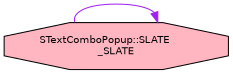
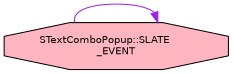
node "STextComboPopup::SLATE _SLATE": label "STextComboPopup::SLATE _SLATE" -> "STextComboPopup::SLATE _EVENT"
